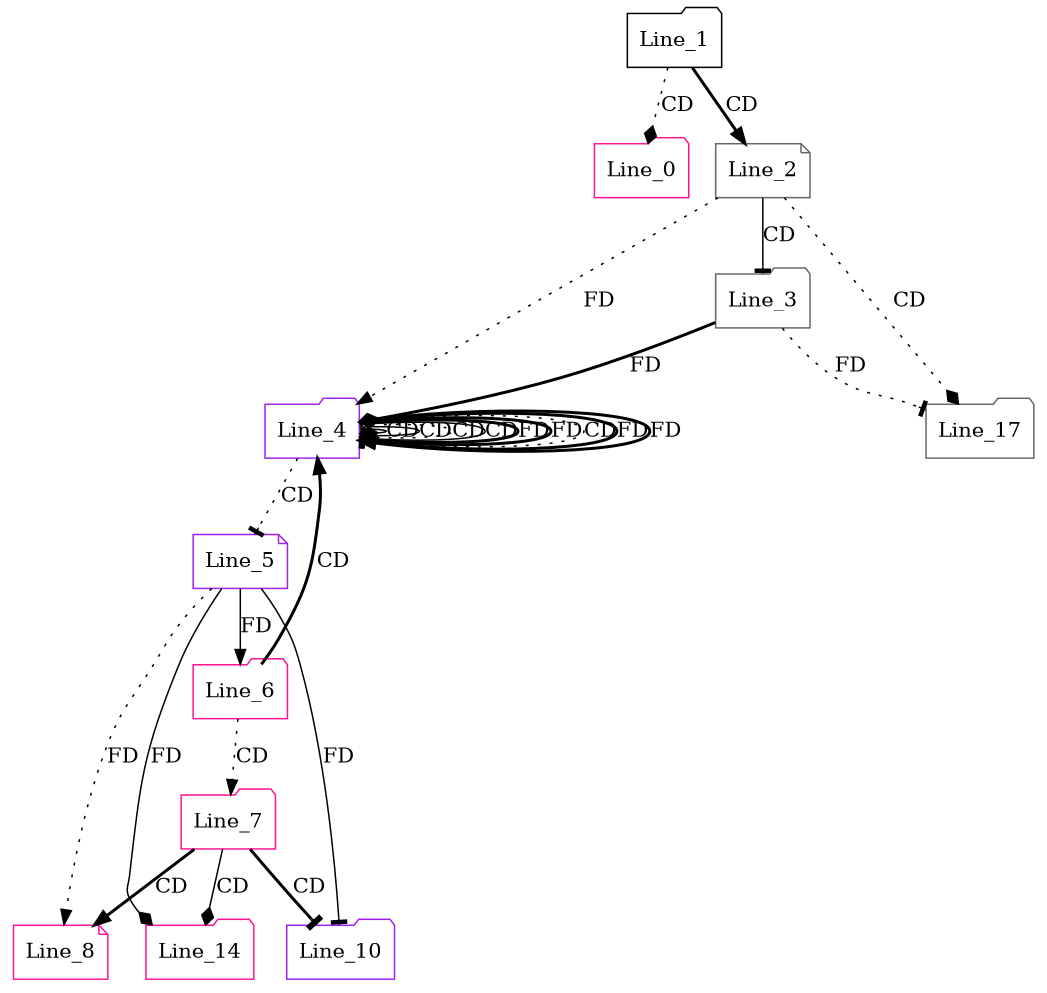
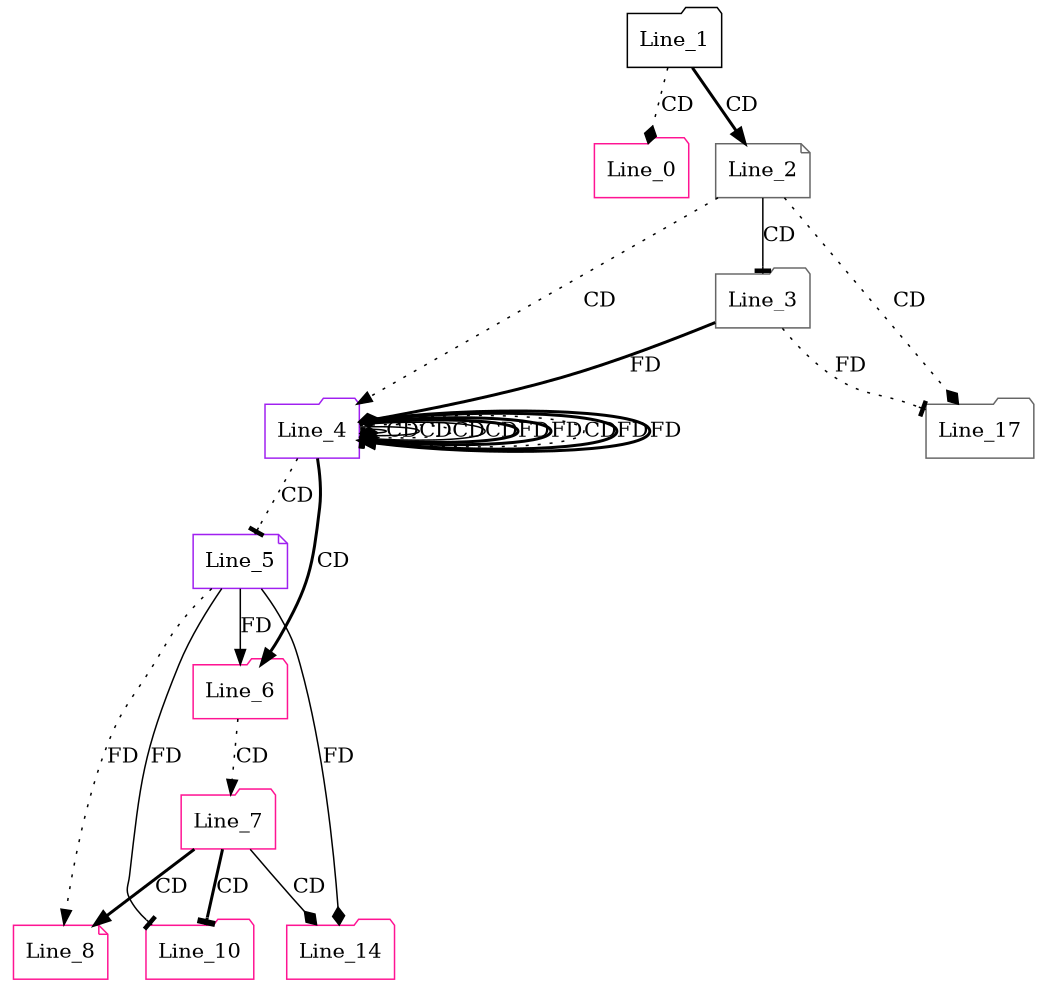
edge "Line_2" -> "Line_4": label "FD" -> "CD"
edge "Line_6" -> "Line_4": reversed
node "Line_10": color purple -> deeppink
